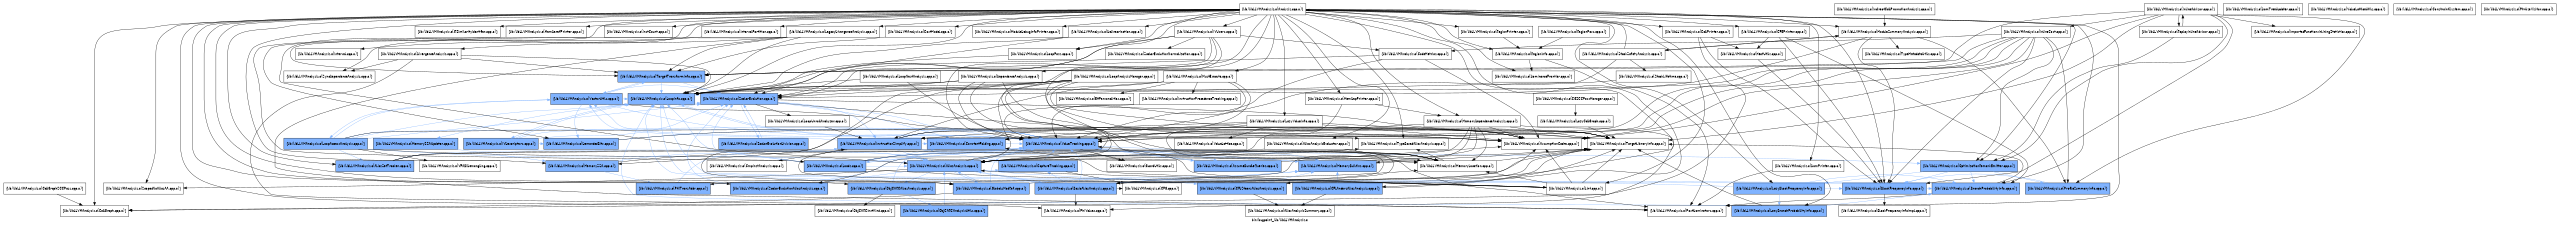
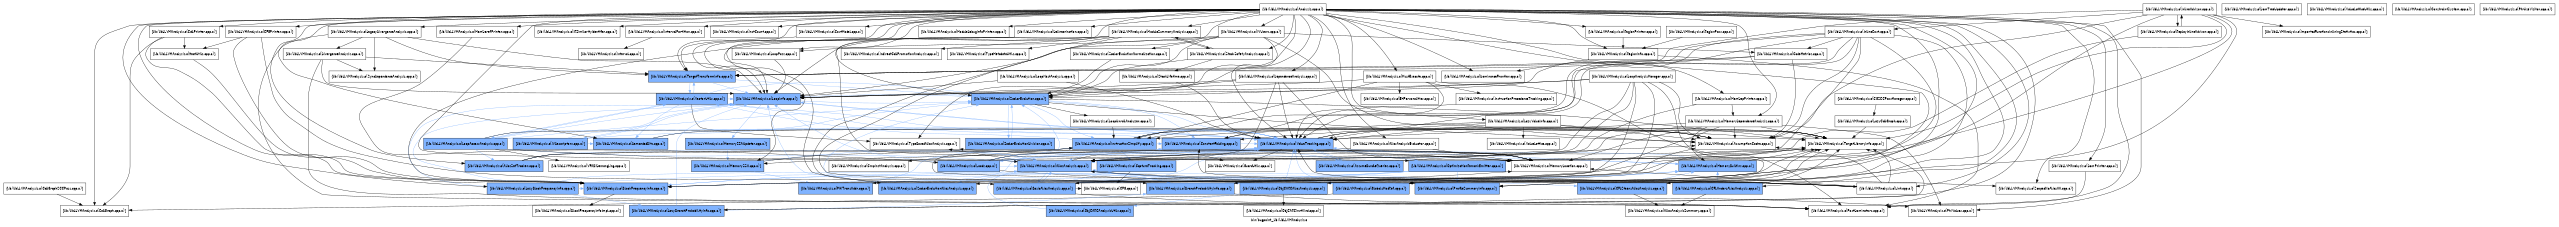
edge "{lib/libLLVMAnalysis.a(StackSafetyAnalysis.cpp.o)}" -> "{lib/libLLVMAnalysis.a(Analysis.cpp.o)}": reversed
edge "{lib/libLLVMAnalysis.a(IndirectCallPromotionAnalysis.cpp.o)}" -> "{lib/libLLVMAnalysis.a(ModuleSummaryAnalysis.cpp.o)}": reversed
